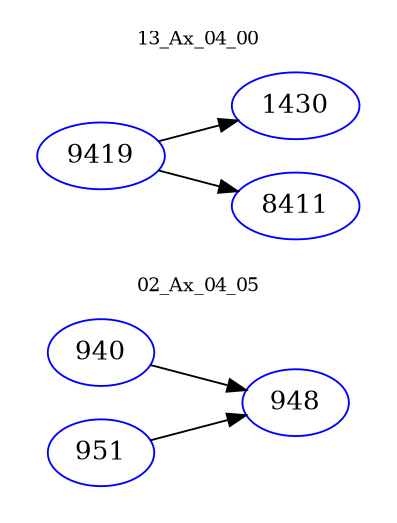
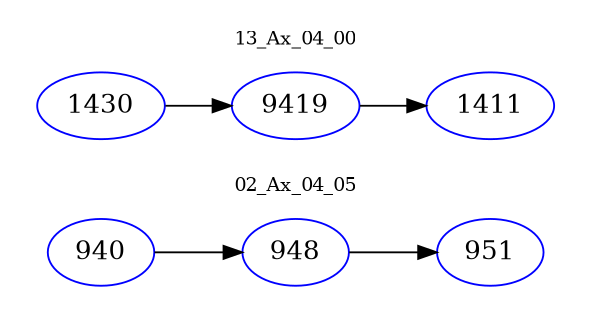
edge "9419" -> "1430": reversed
node "8411": label "8411" -> "1411"
edge "951" -> "948": reversed
